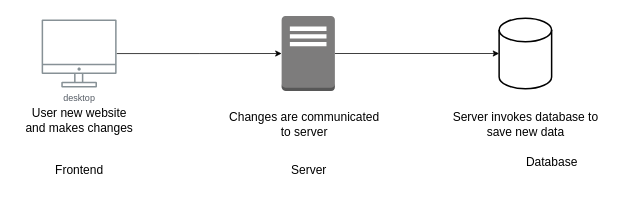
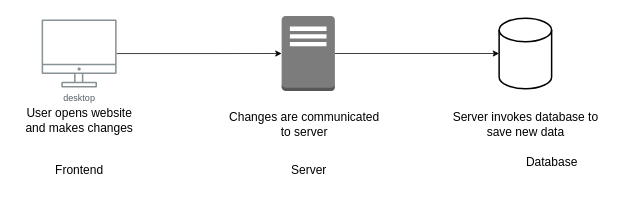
node "User new website and makes changes": label "User new website and makes changes" -> "User opens website and makes changes"
